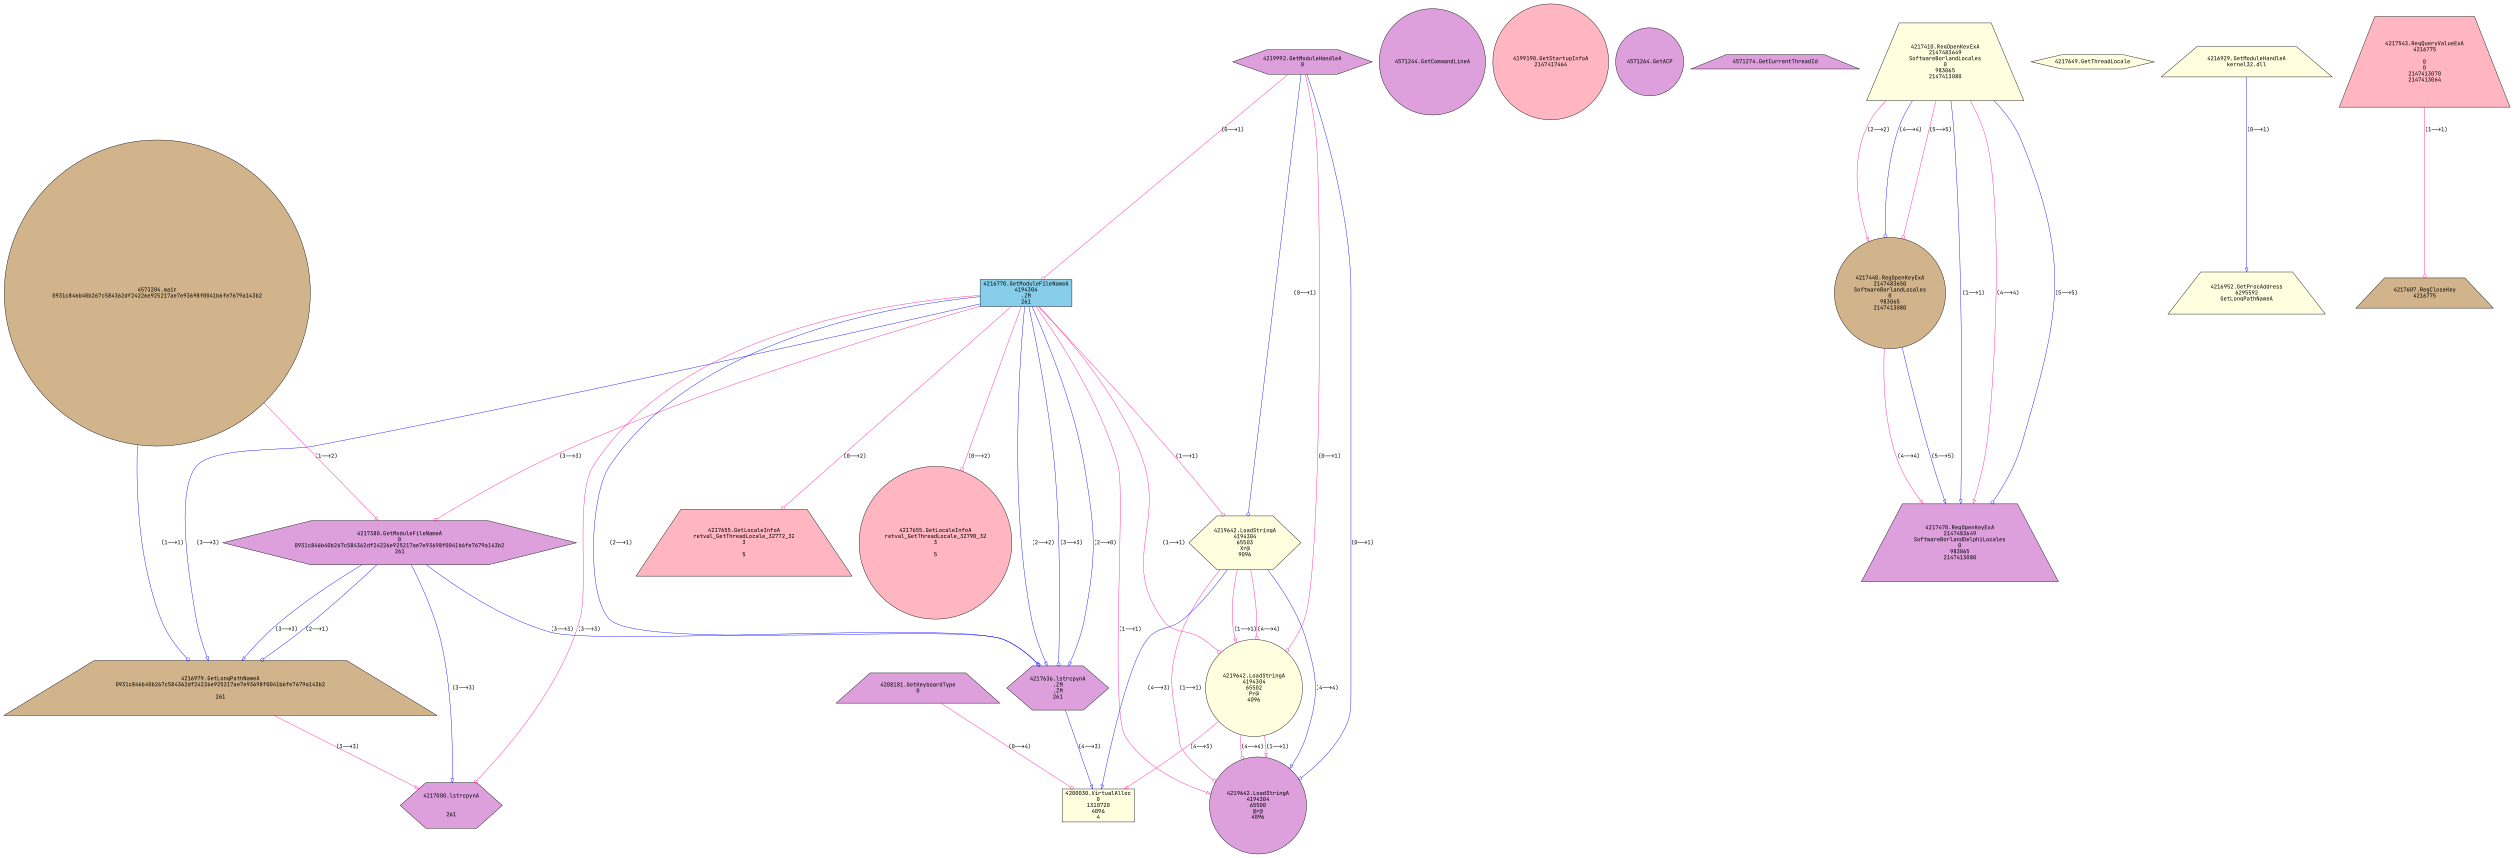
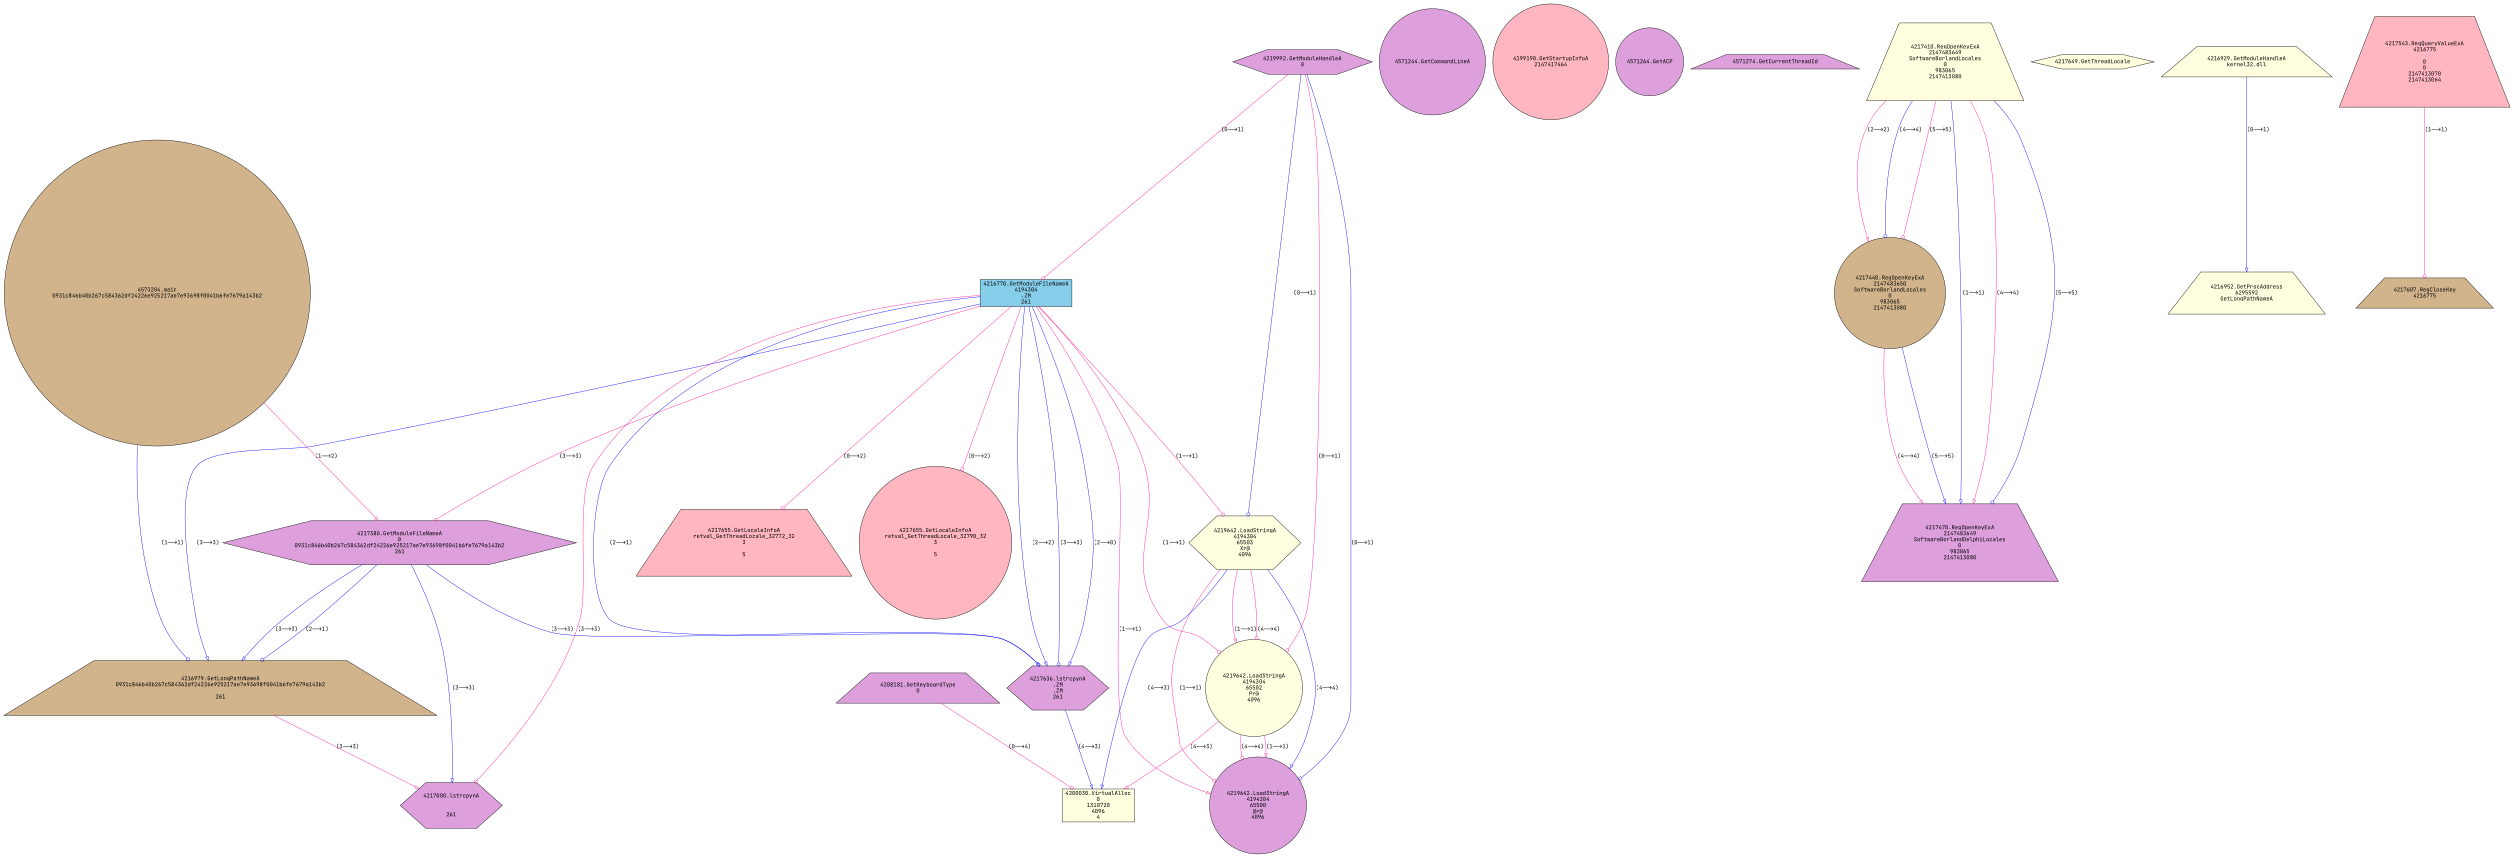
node "4219642.LoadStringA 4194304 65503 Xr@ 9096": label "4219642.LoadStringA 4194304 65503 Xr@ 9096" -> "4219642.LoadStringA 4194304 65503 Xr@ 4096"
